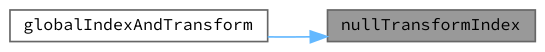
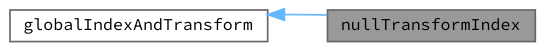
edge "globalIndexAndTransform" -> "nullTransformIndex": reversed
